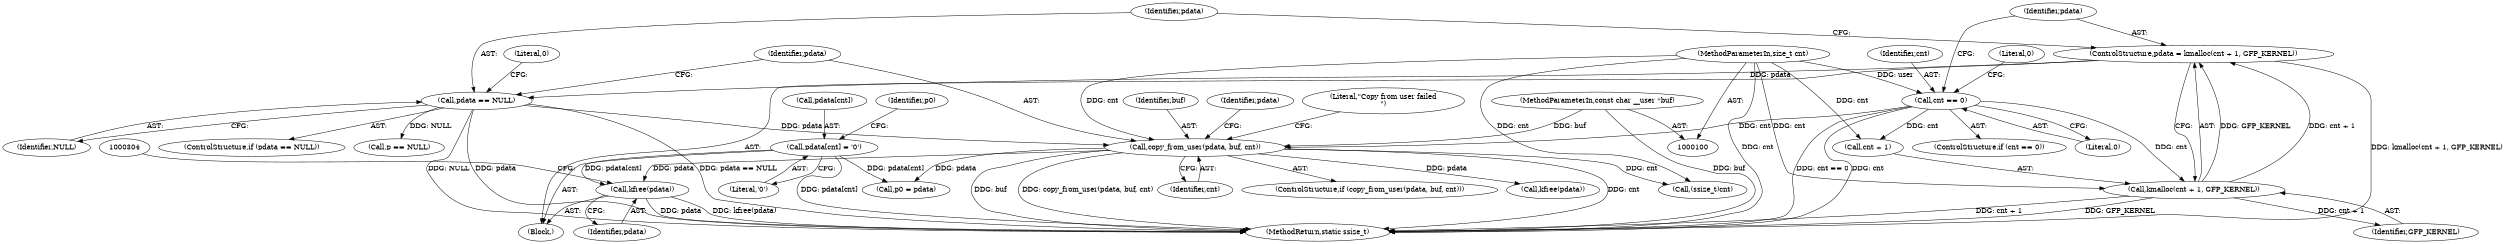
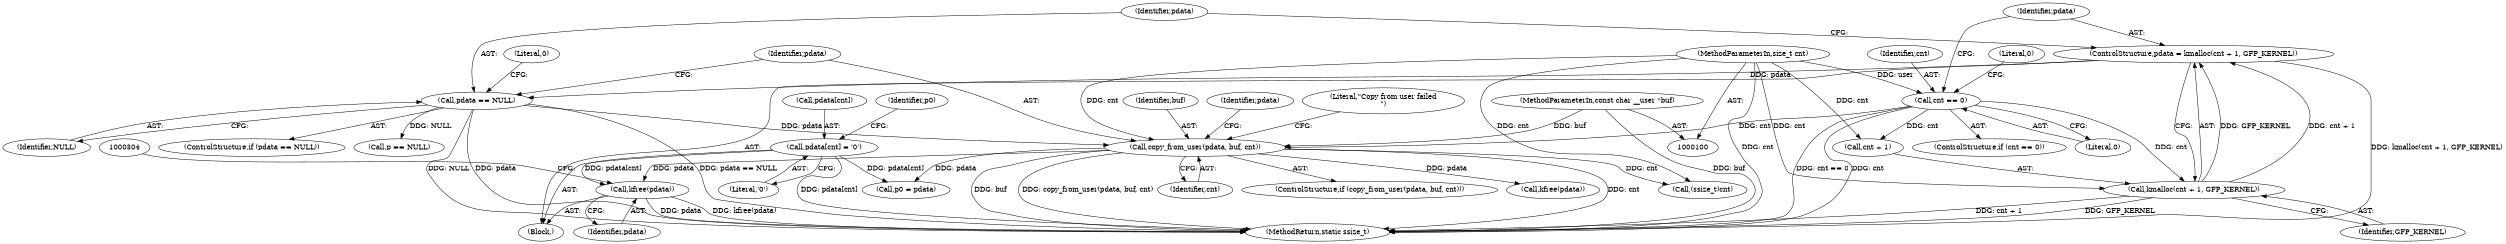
edge "(Call,kmalloc(cnt + 1, GFP_KERNEL))" -> "(Identifier,GFP_KERNEL)": label "DDG: cnt + 1" -> "CFG: "
